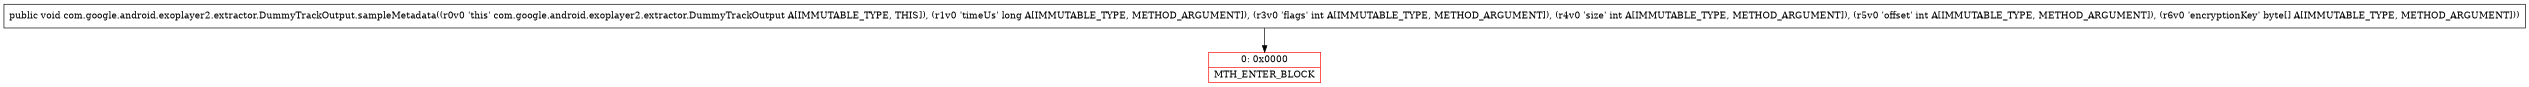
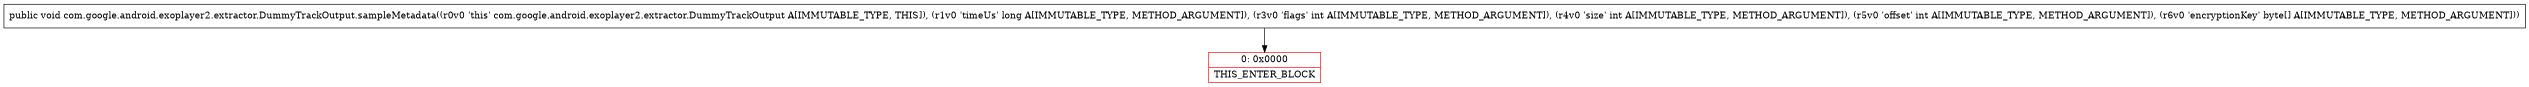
node "0: 0x0000": text "MTH_ENTER_BLOCK" -> "THIS_ENTER_BLOCK"
